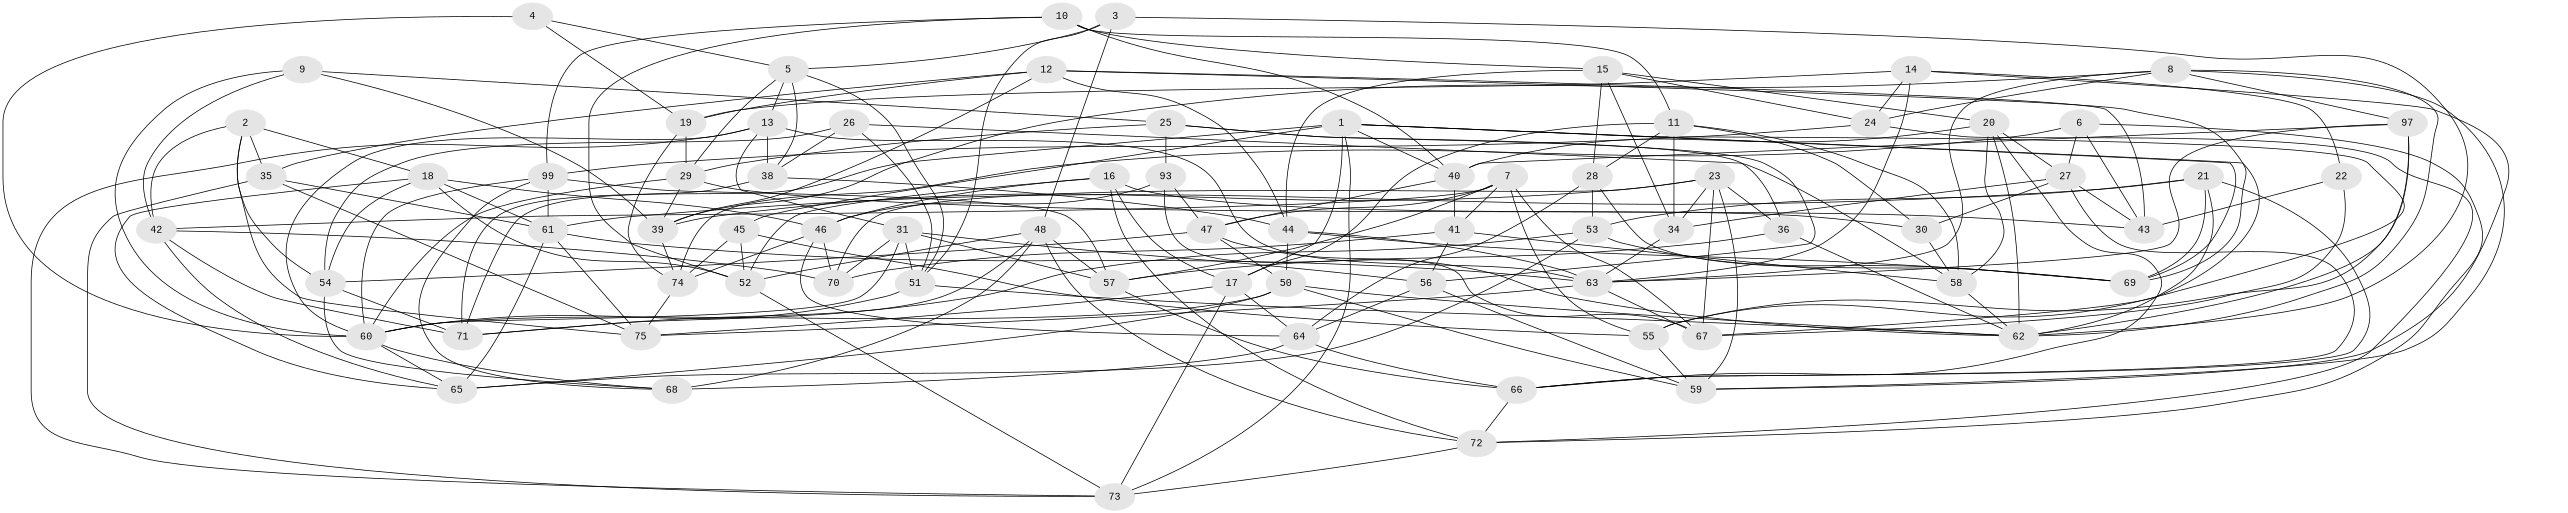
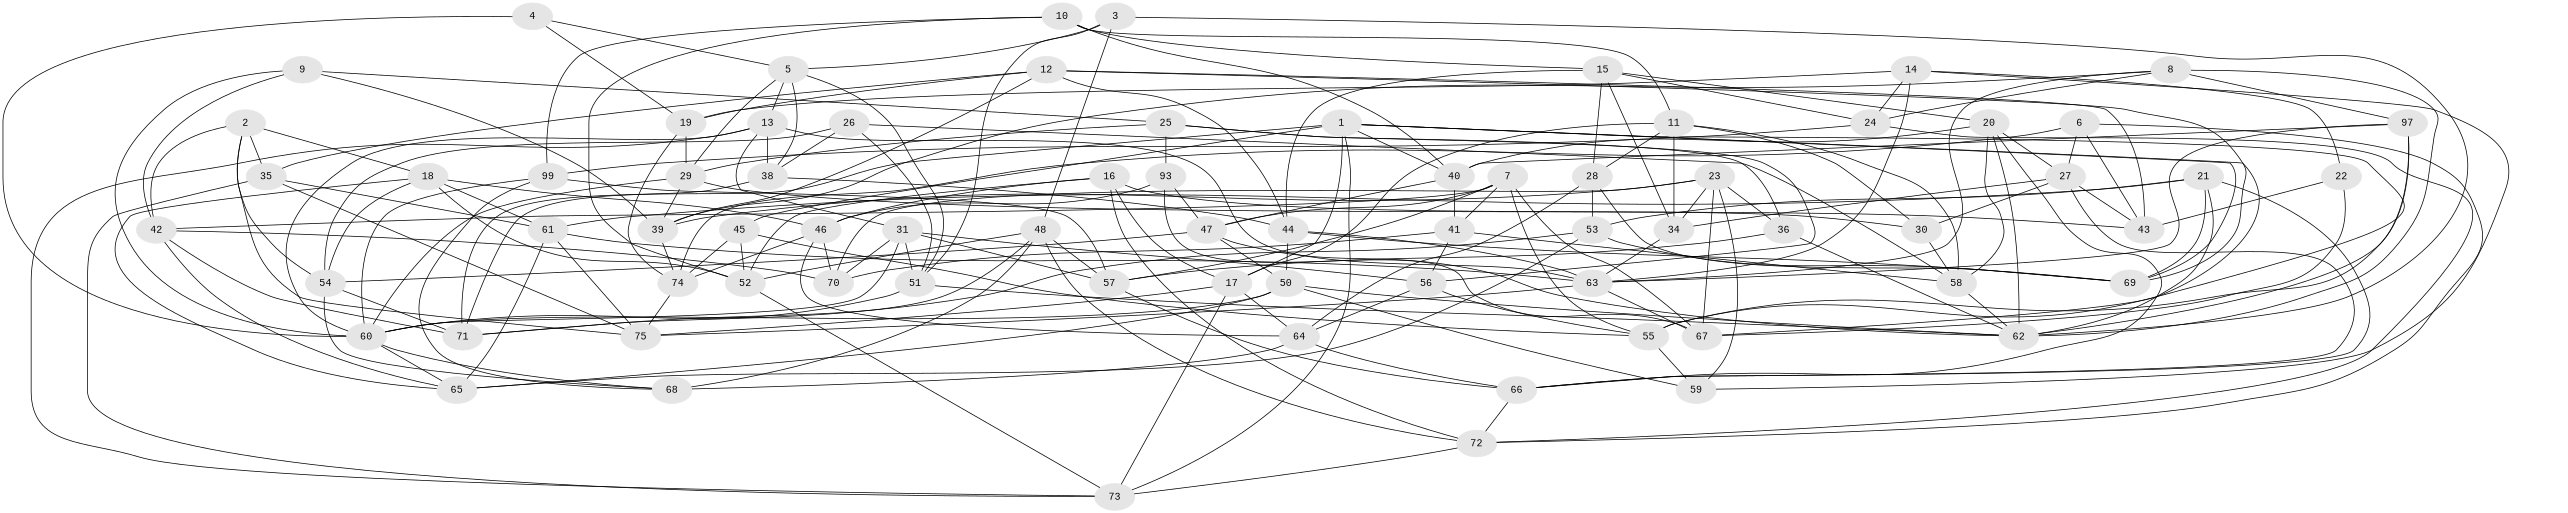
edge "99" -- "61": removed
edge "56" -- "59": now "56" -- "55"
edge "8" -- "59": removed
